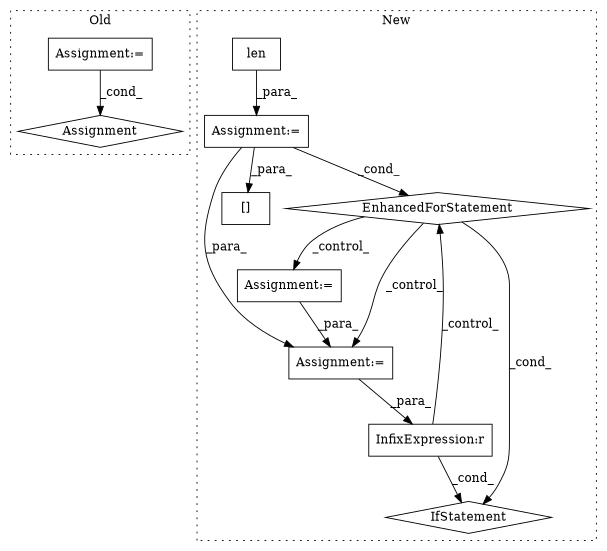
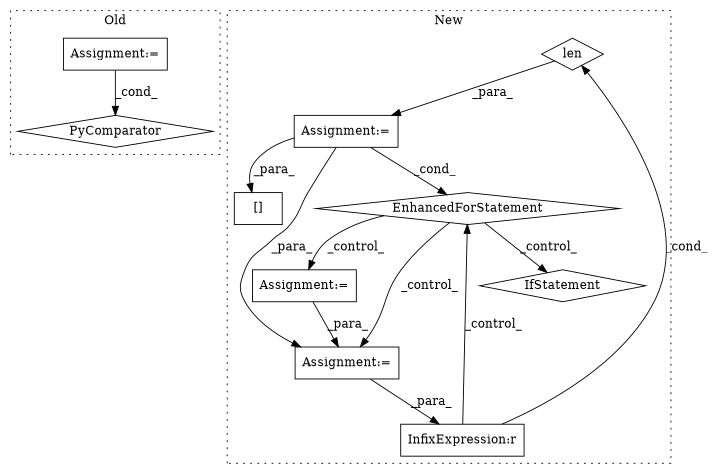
node "len": shape box -> diamond
node "Assignment": label "Assignment" -> "PyComparator"
edge "EnhancedForStatement" -> "IfStatement": label "_cond_" -> "_control_"
edge "InfixExpression:r" -> "IfStatement": now "InfixExpression:r" -> "len"
